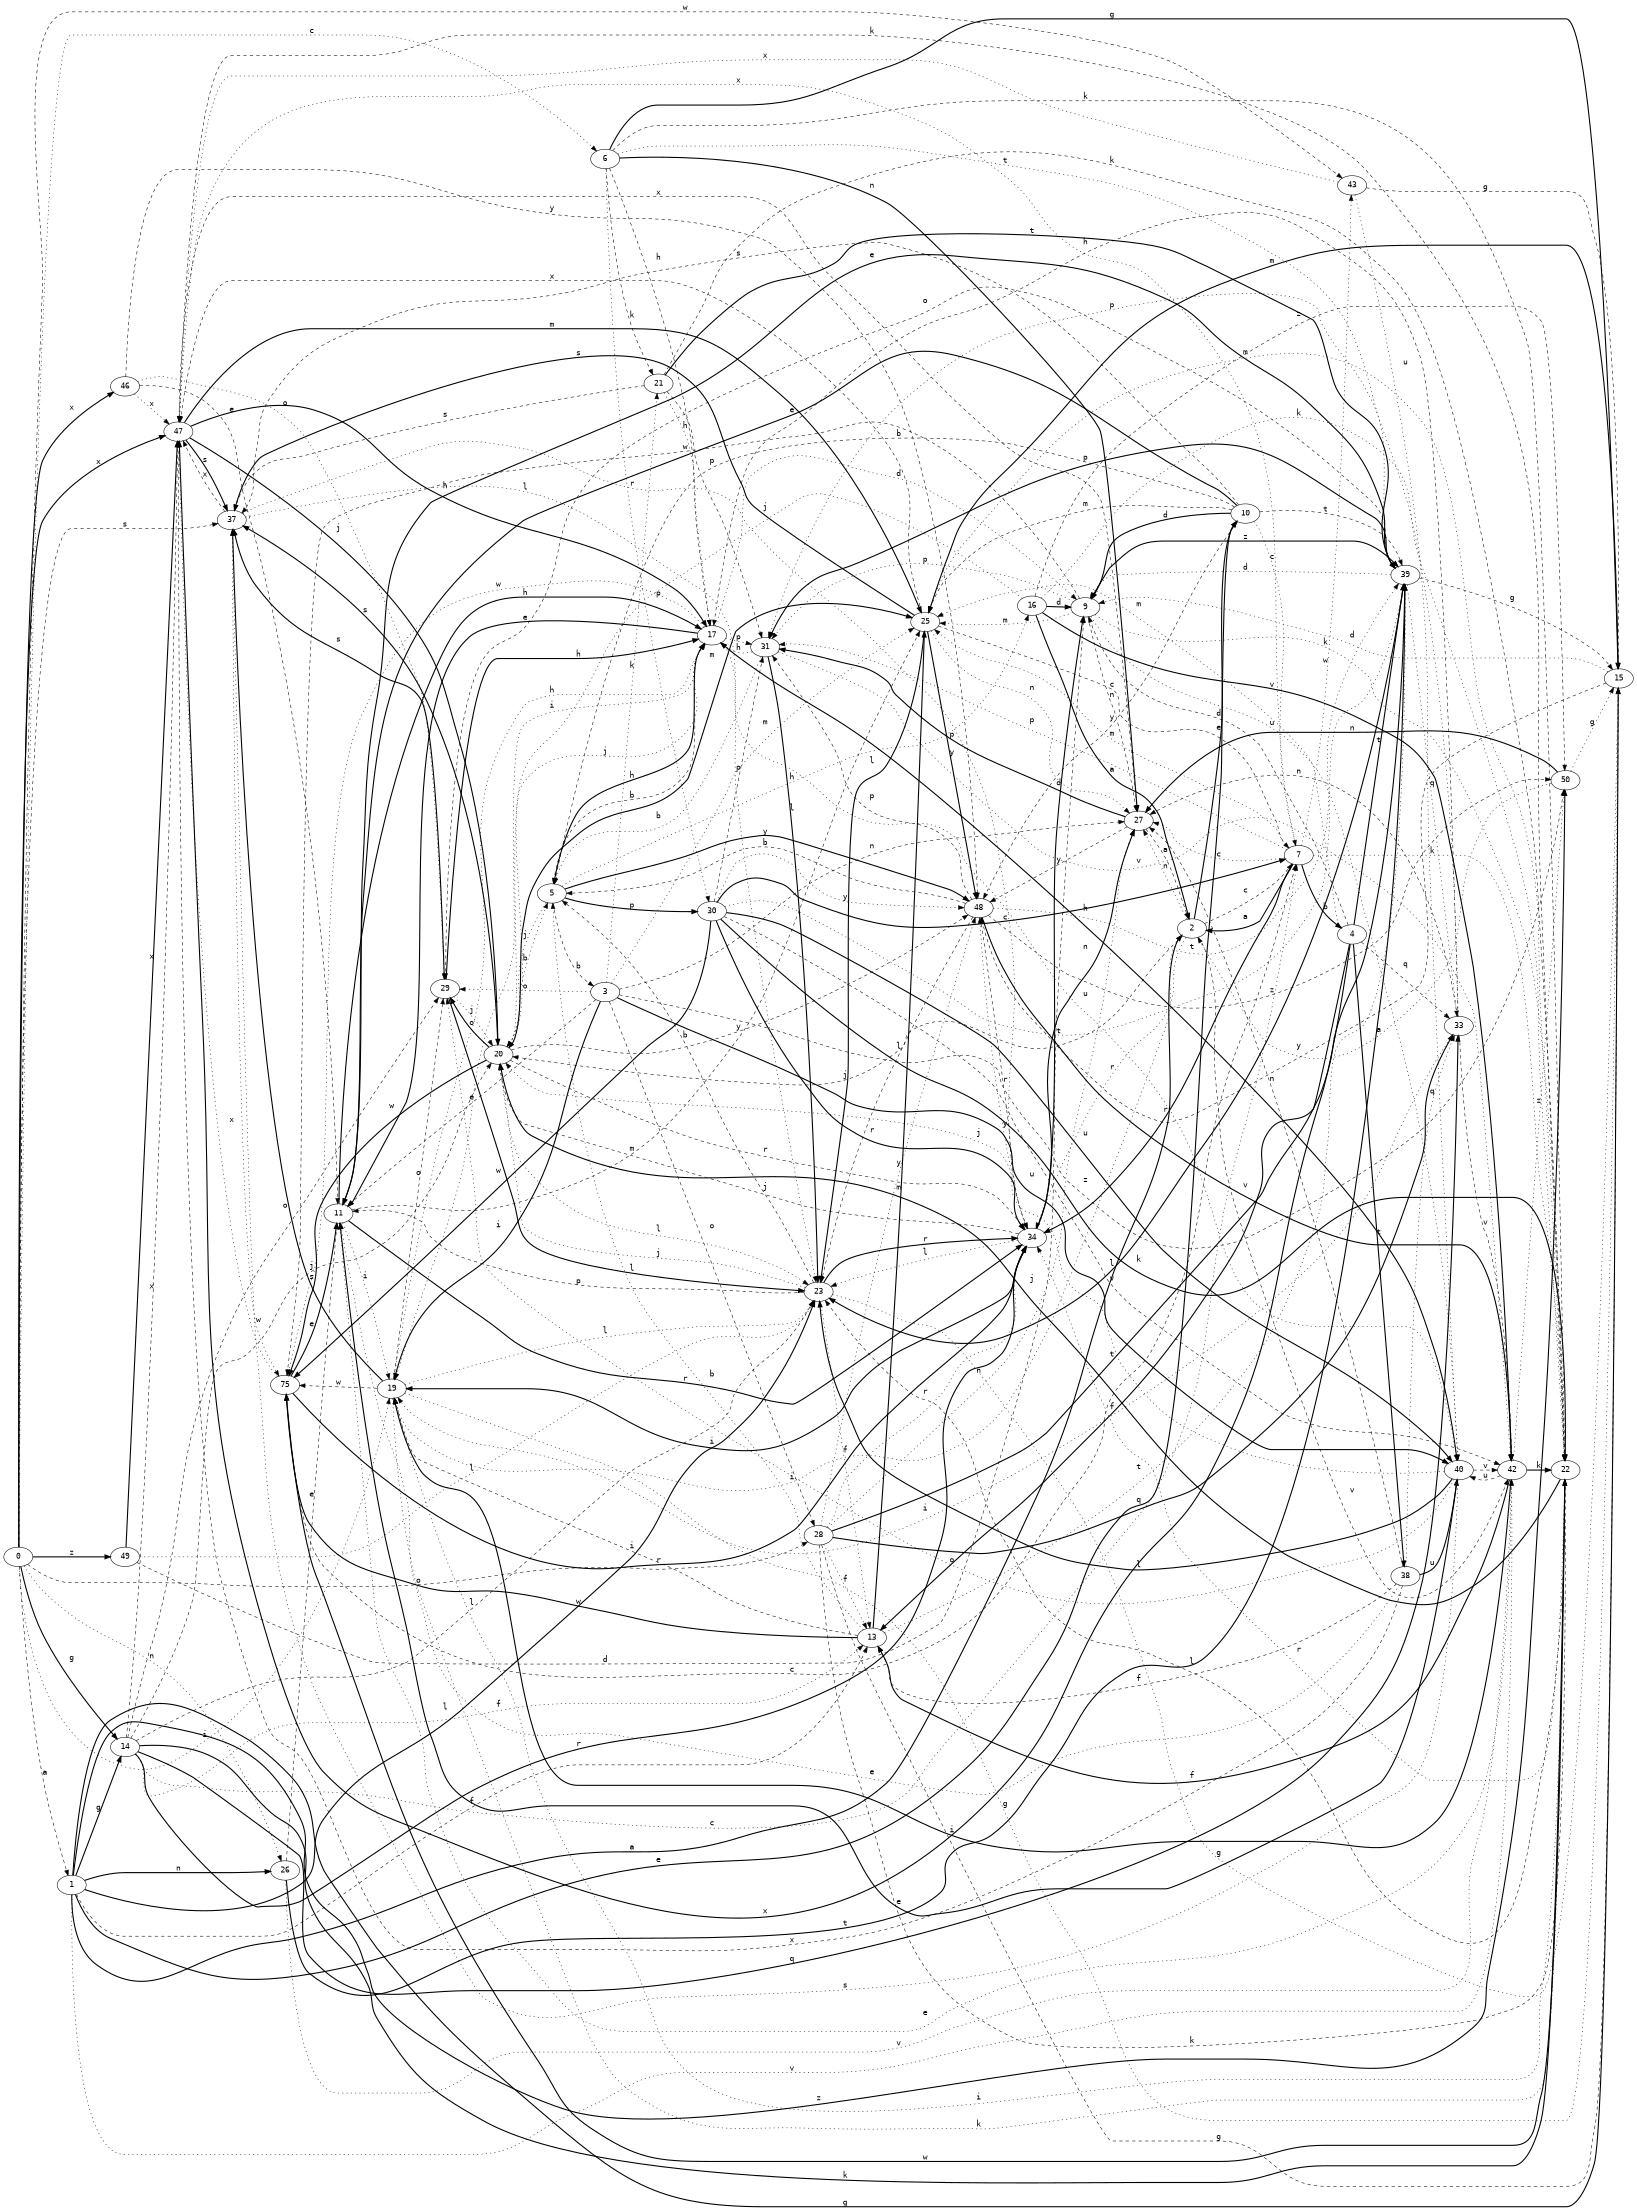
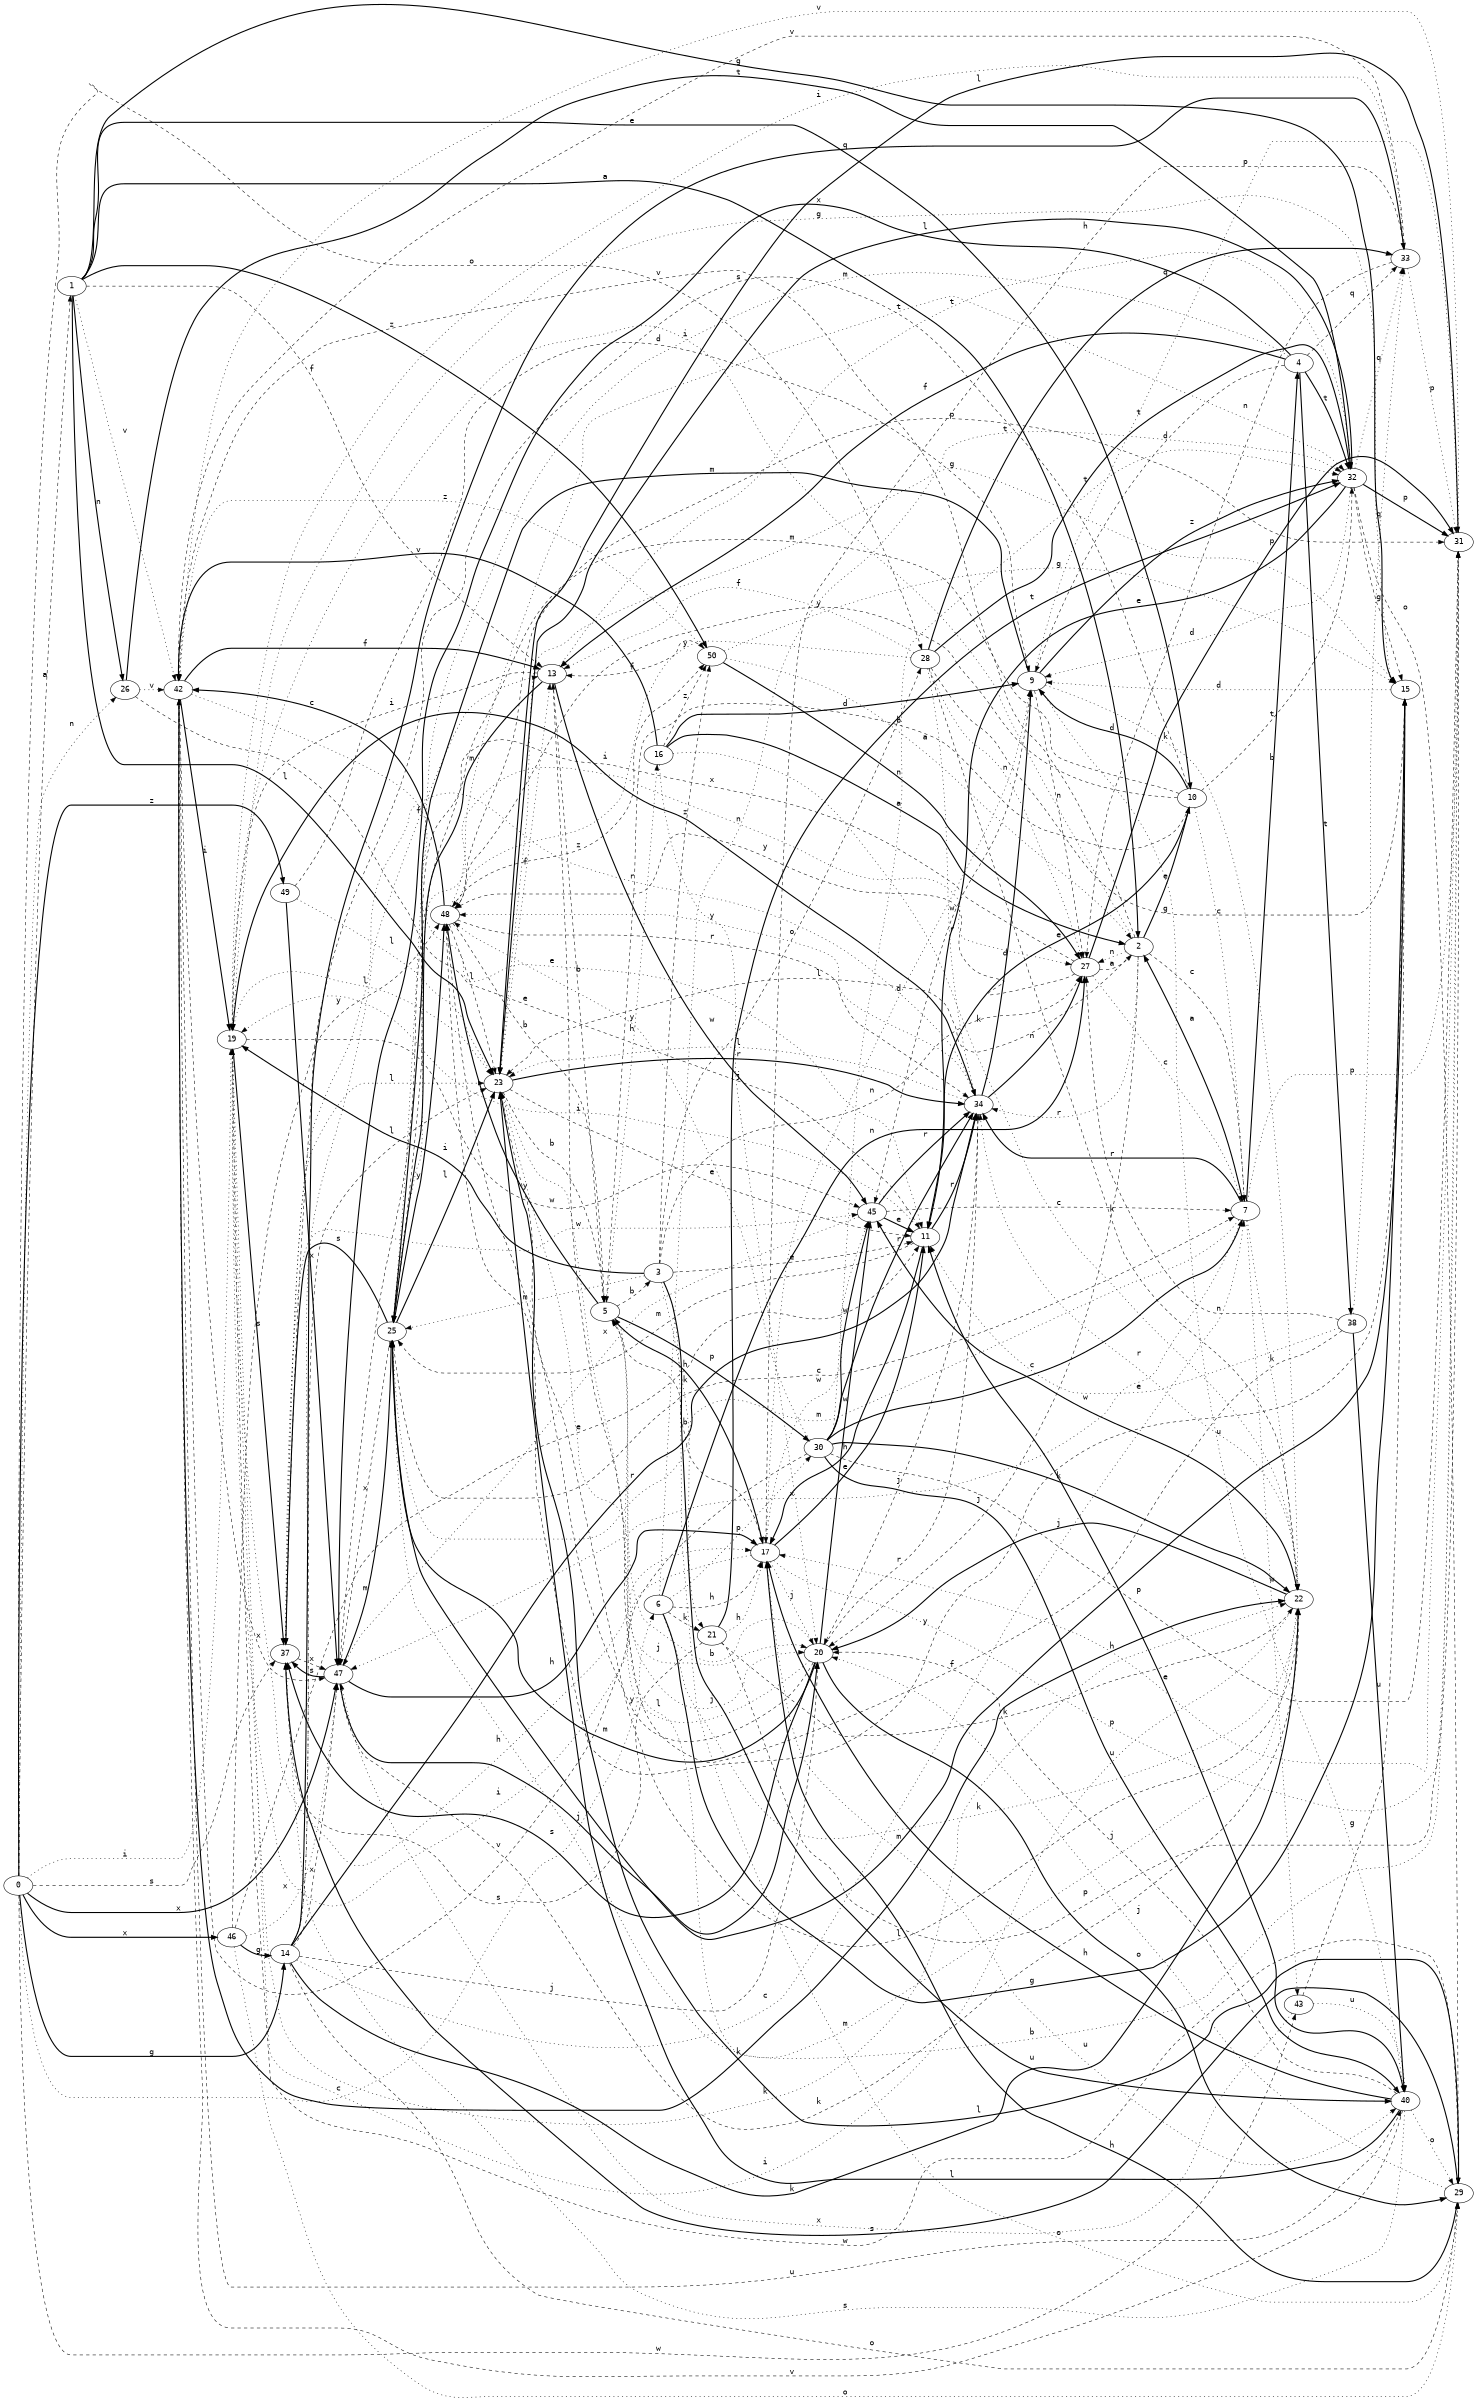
edge "6" -> "22": style dashed -> dotted
node "39": label "39" -> "32"
edge "9" -> "25": style dotted -> bold
edge "50" -> "13": added, label "f"
edge "7" -> "27": reversed
edge "2" -> "23": added, label "l"
edge "19" -> "29": label "o" -> "w"
edge "48" -> "42": label "v" -> "c"
edge "40" -> "20": style dotted -> dashed
edge "23" -> "11": label "p" -> "e"
edge "13" -> "5": style dotted -> dashed
node "75": label "75" -> "45"
edge "38" -> "47": now "42" -> "47"
edge "1" -> "14": now "46" -> "14"
